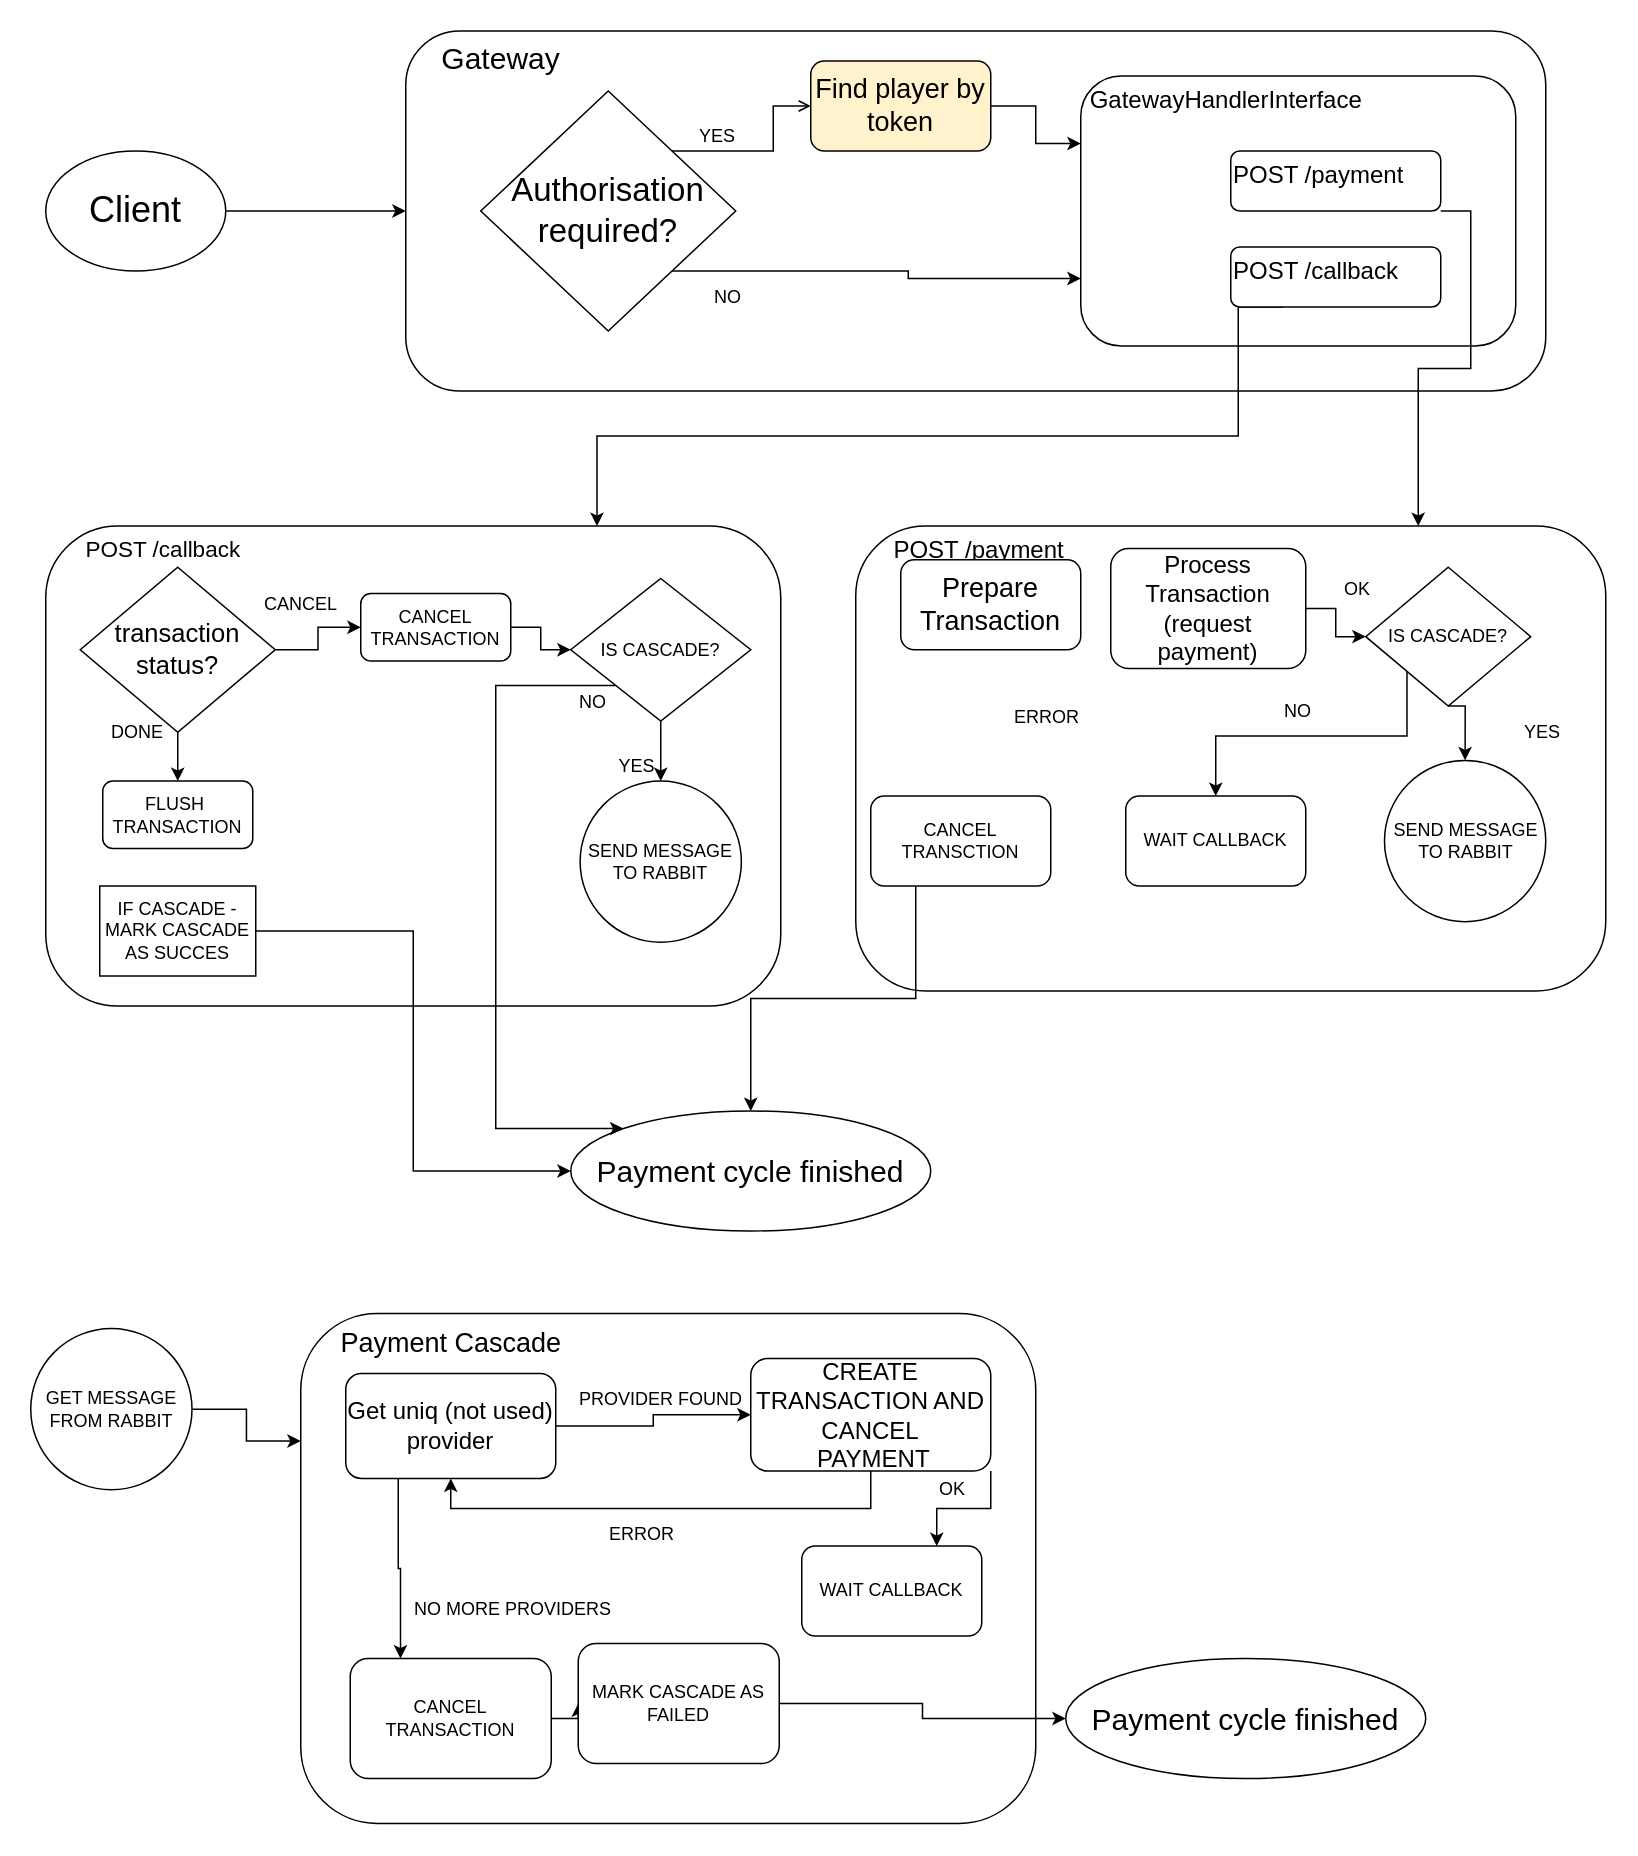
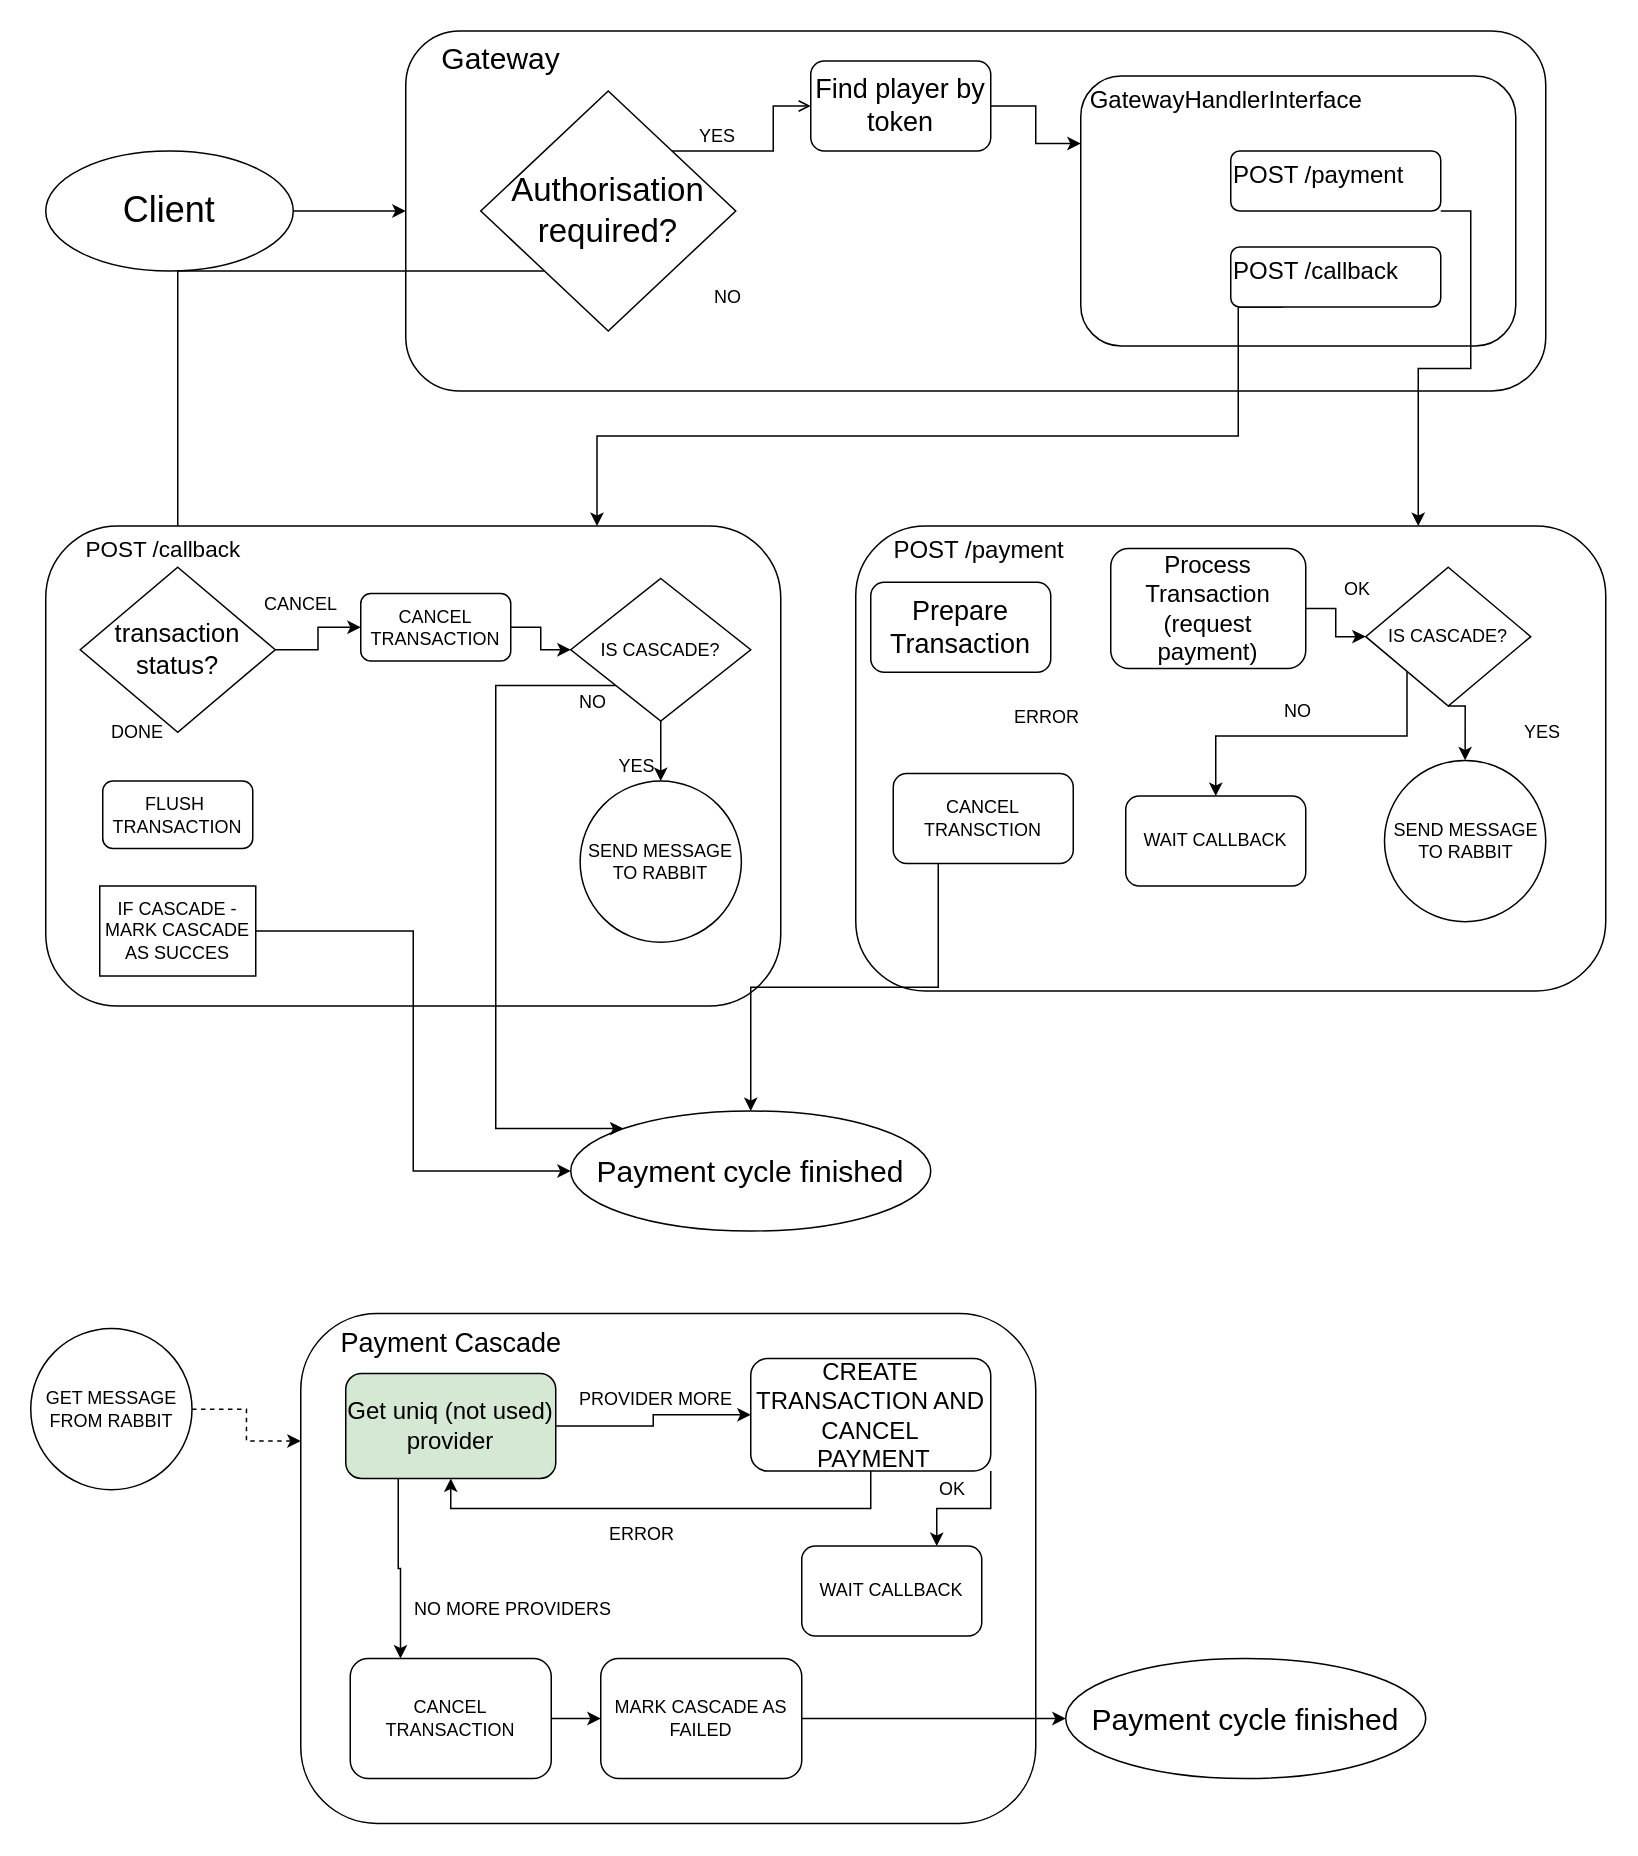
node "Find player by token": fillcolor #fff2cc -> #ffffff
node "Client": size 180x120 -> 248x120
edge "Authorisation required?" -> "GatewayHandlerInterface": now "Authorisation required?" -> "transaction status?"
node "Prepare Transaction": moved (991, 605) -> (961, 627)
edge "transaction status?" -> "FLUSH TRANSACTION": removed
node "CANCEL TRANSCTION": moved (961, 841) -> (983, 818)
node "PROVIDER FOUND": label "PROVIDER FOUND" -> "PROVIDER MORE"
edge "GET MESSAGE FROM RABBIT" -> "Payment Cascade": style solid -> dashed
node "Get uniq (not used) provider": fillcolor #ffffff -> #d5e8d4
node "MARK CASCADE AS FAILED": moved (679, 1703) -> (701, 1718)
